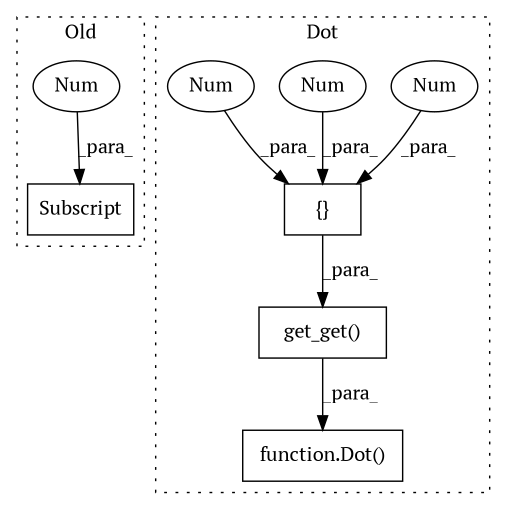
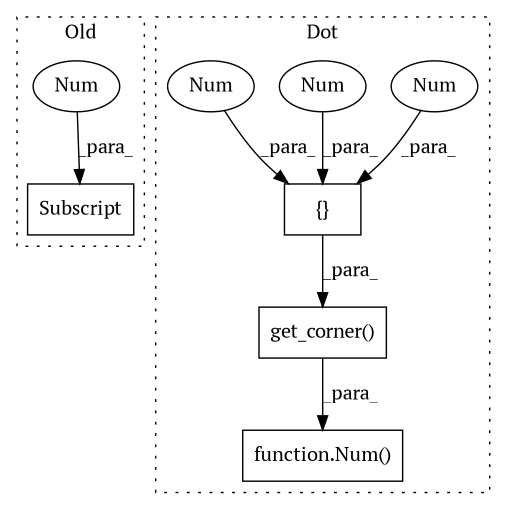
node "get_get()": label "get_get()" -> "get_corner()"
node "function.Dot()": label "function.Dot()" -> "function.Num()"
